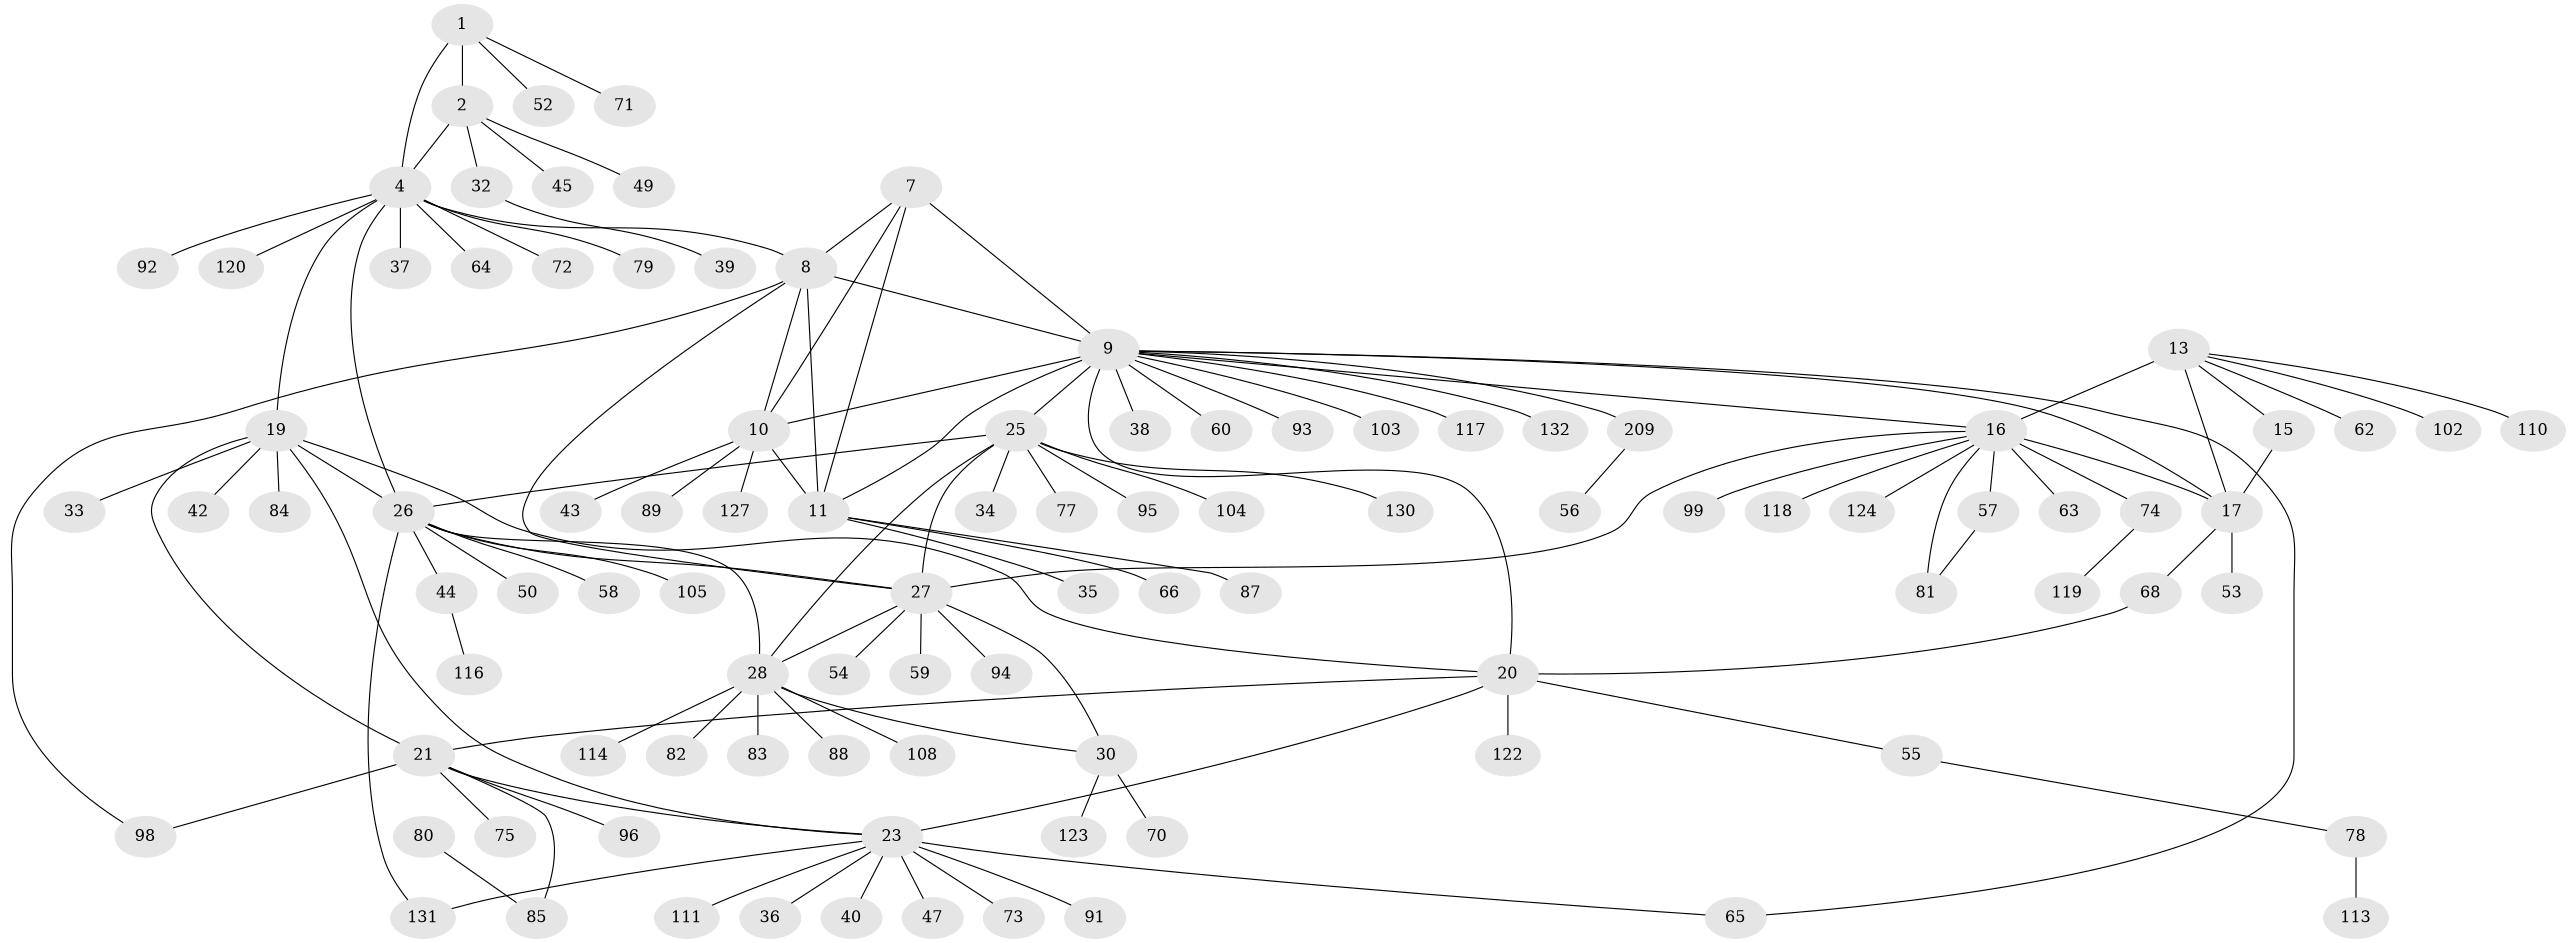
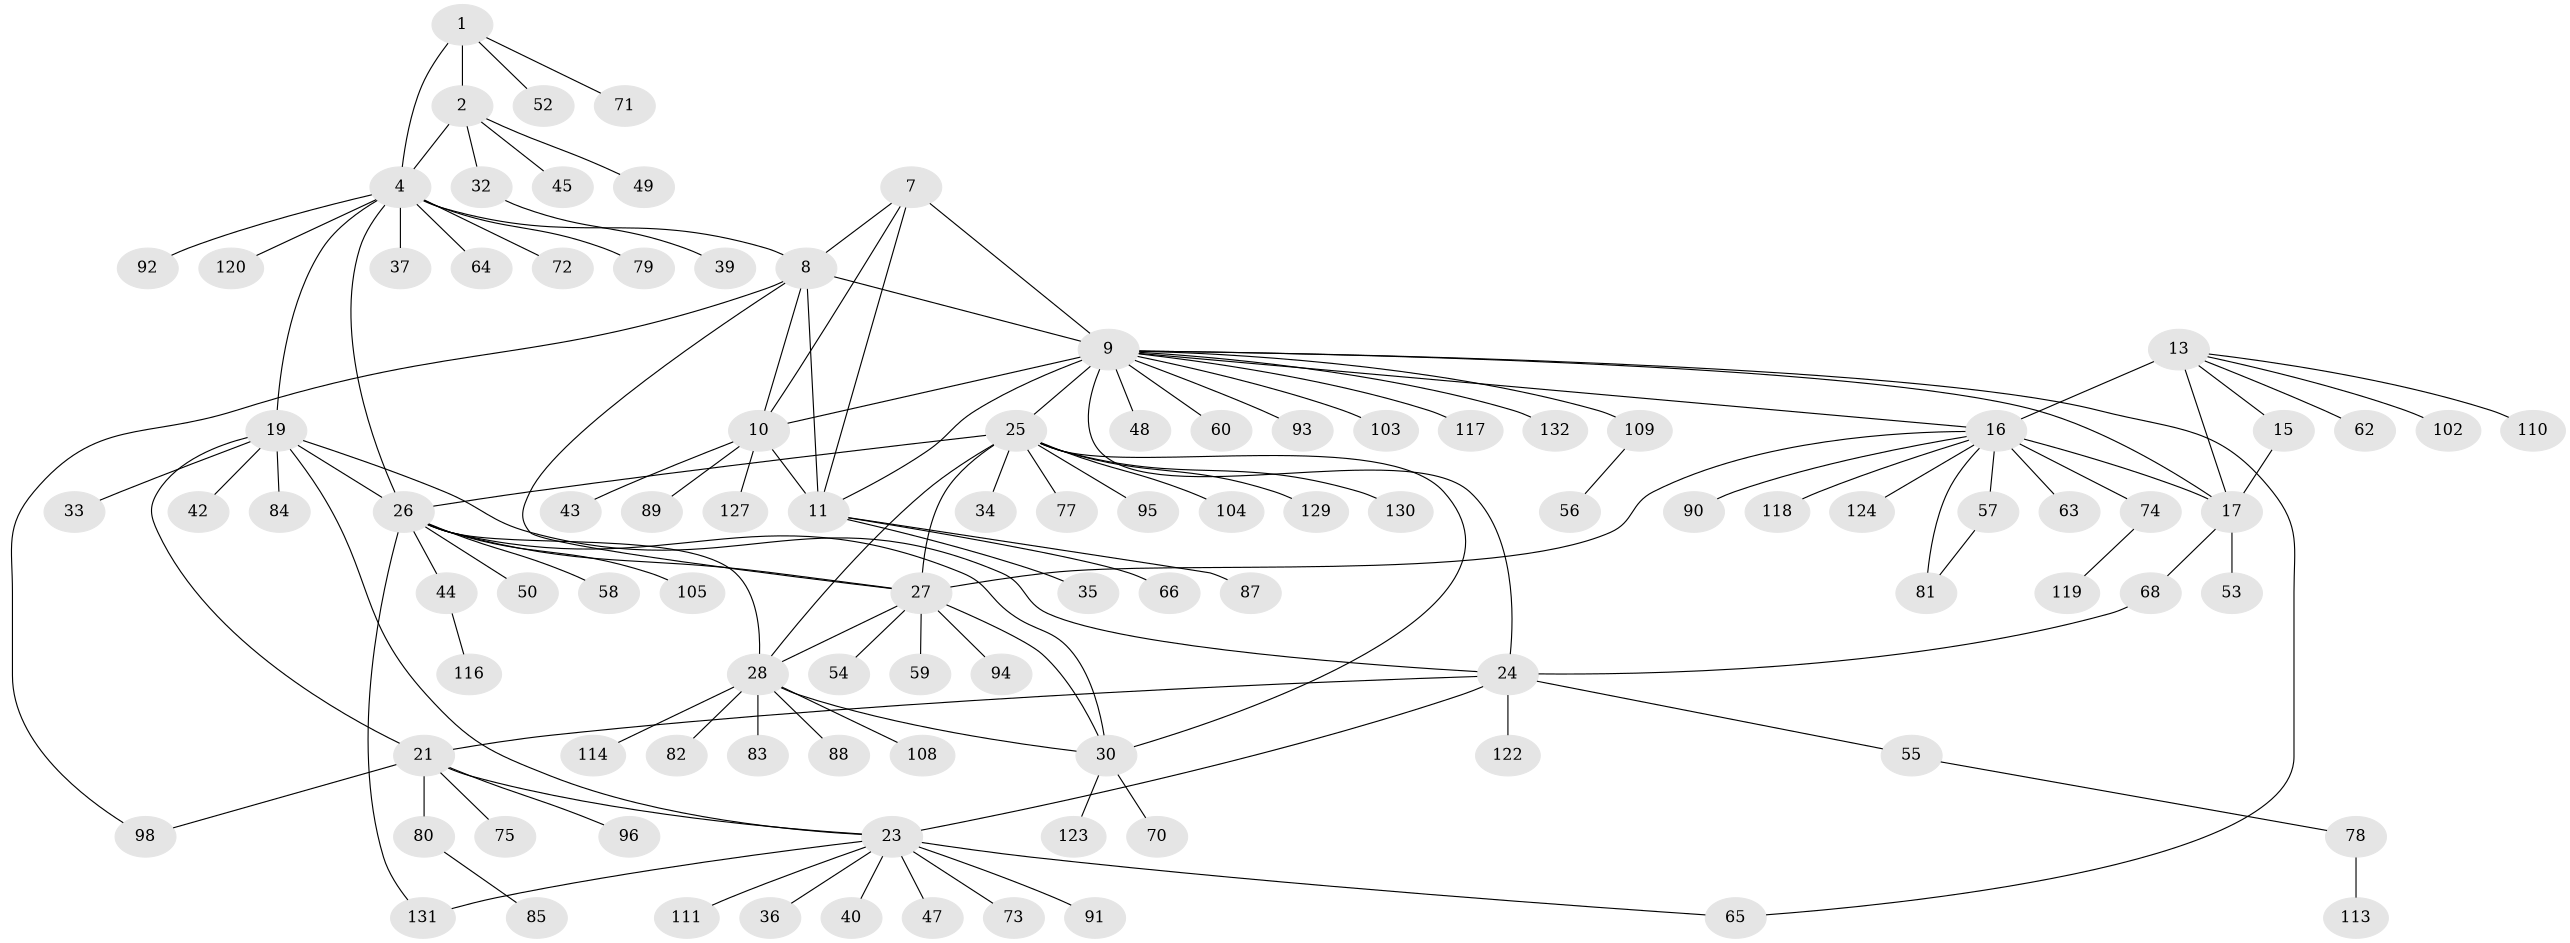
node "38": label "38" -> "48"
node "209": label "209" -> "109"
node "129": added
node "99": label "99" -> "90"
edge "25" -- "30": added
edge "26" -- "30": added
node "20": label "20" -> "24"
edge "21" -- "85": now "21" -- "80"
